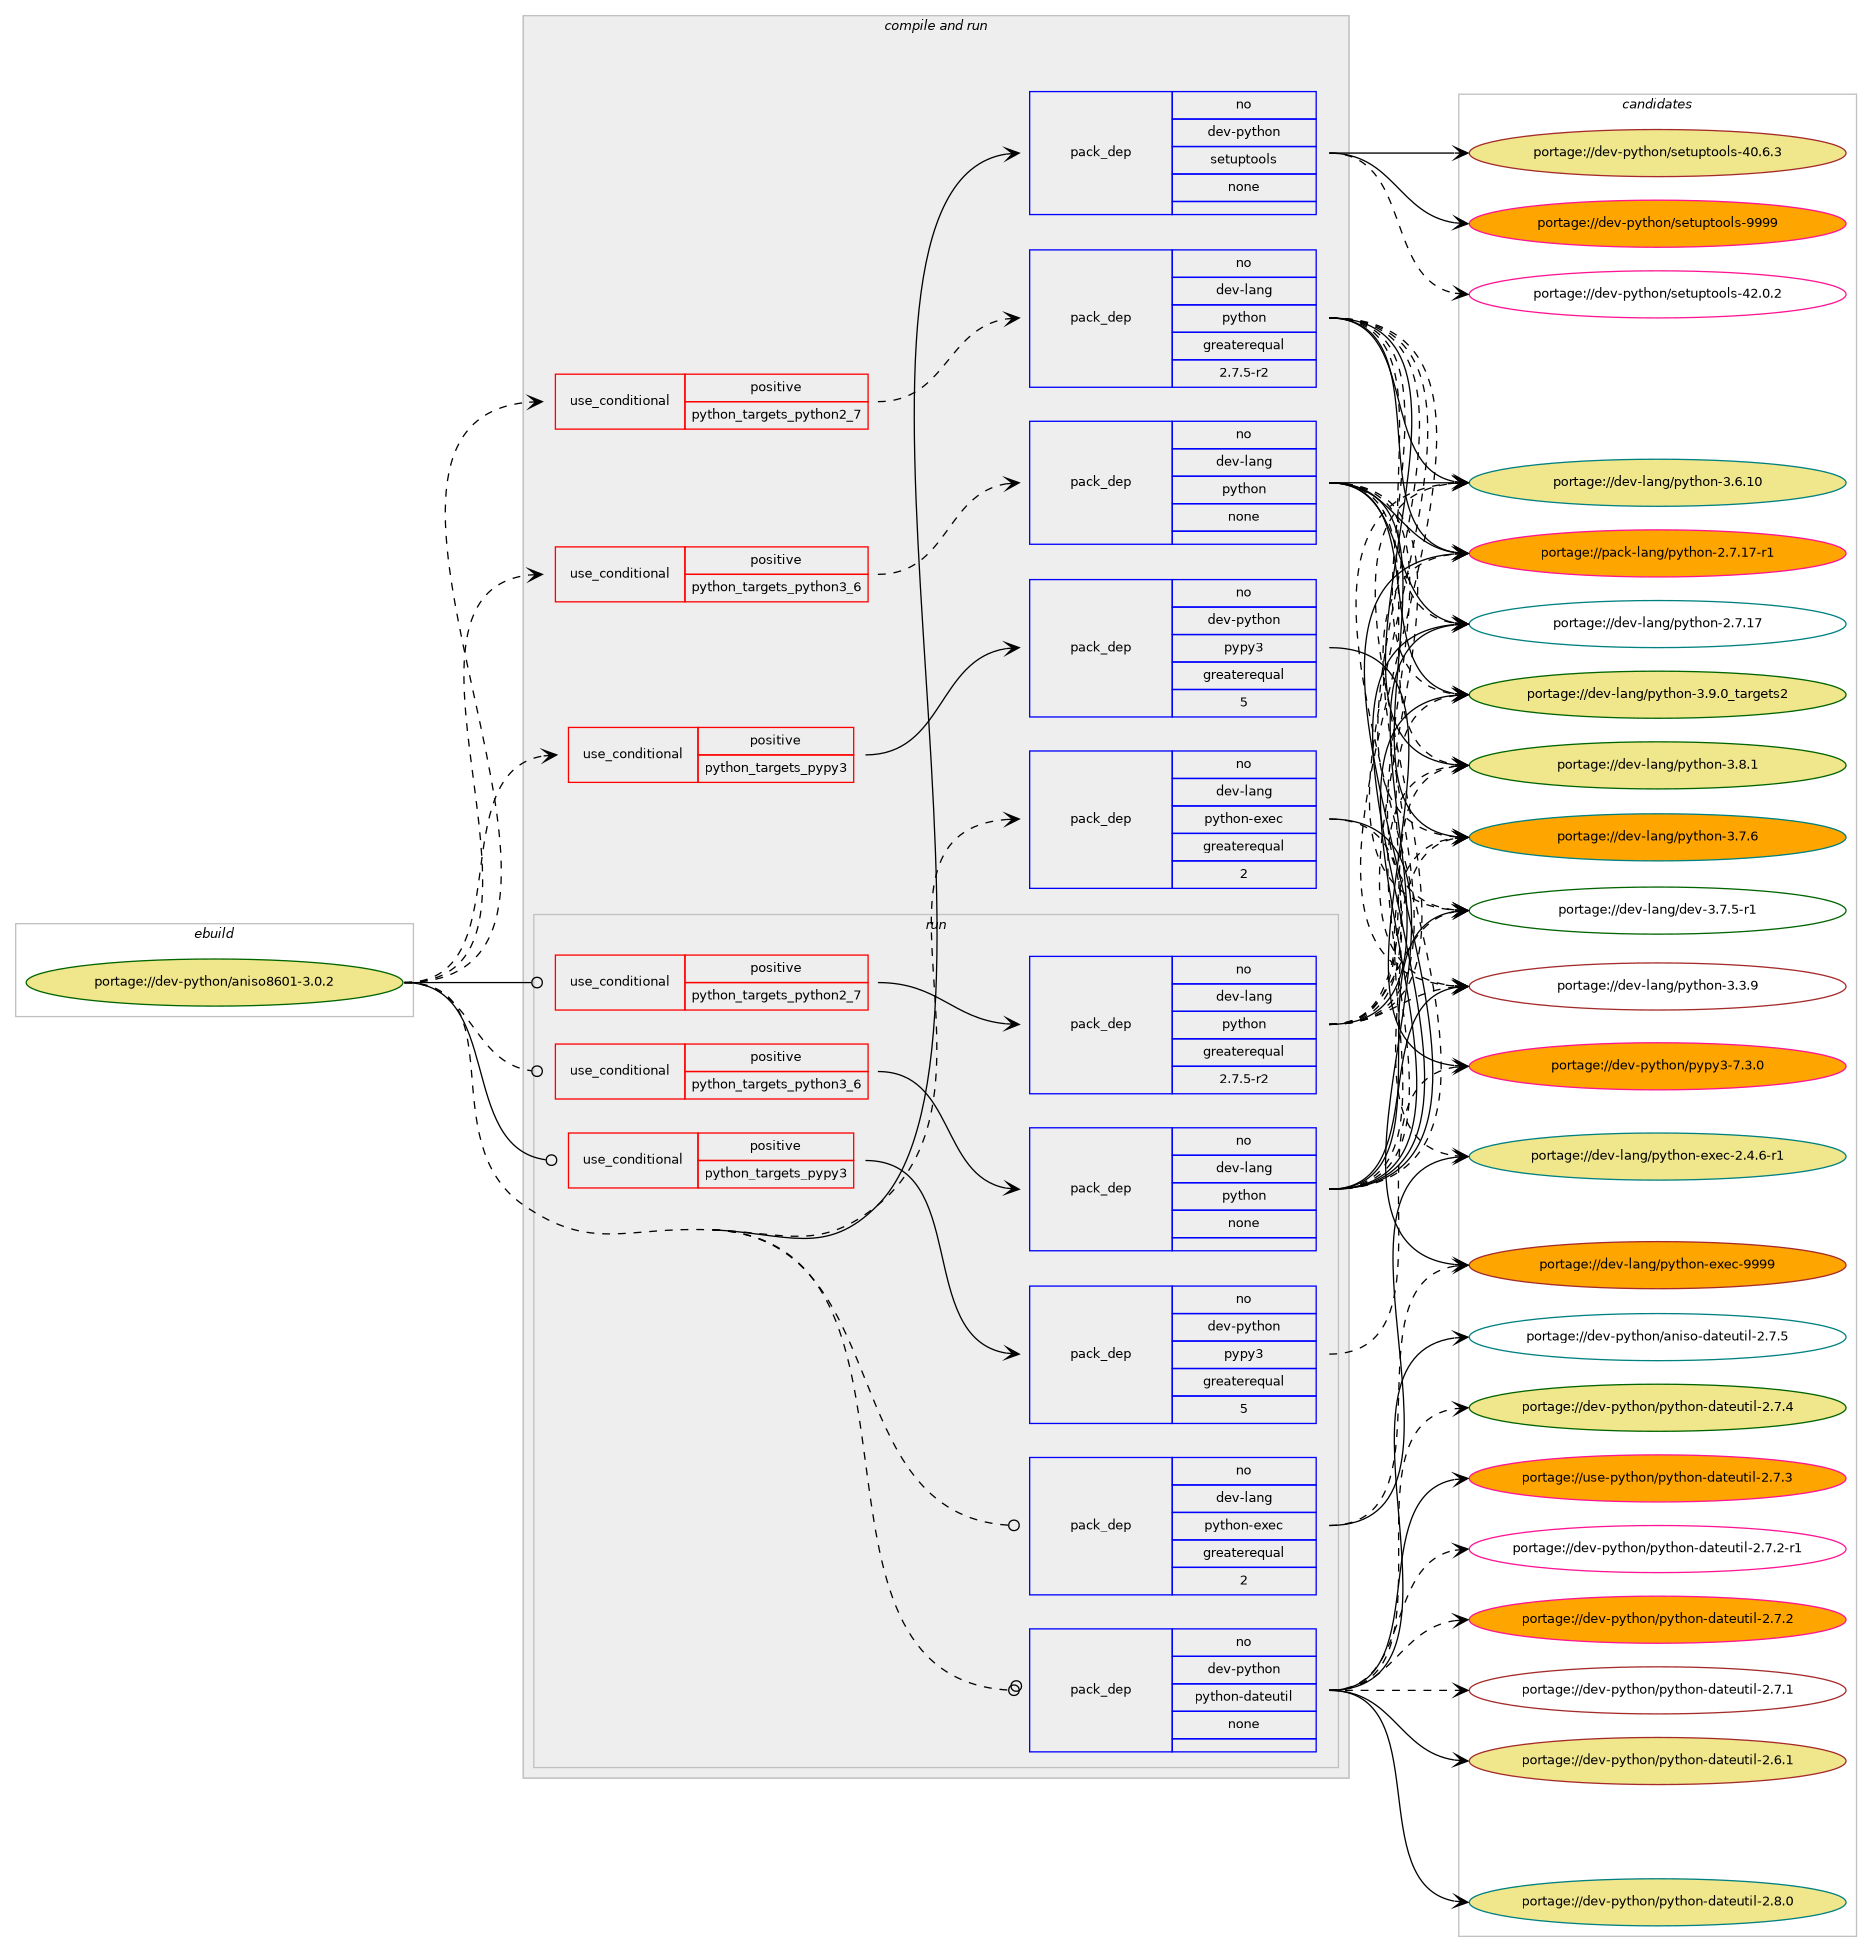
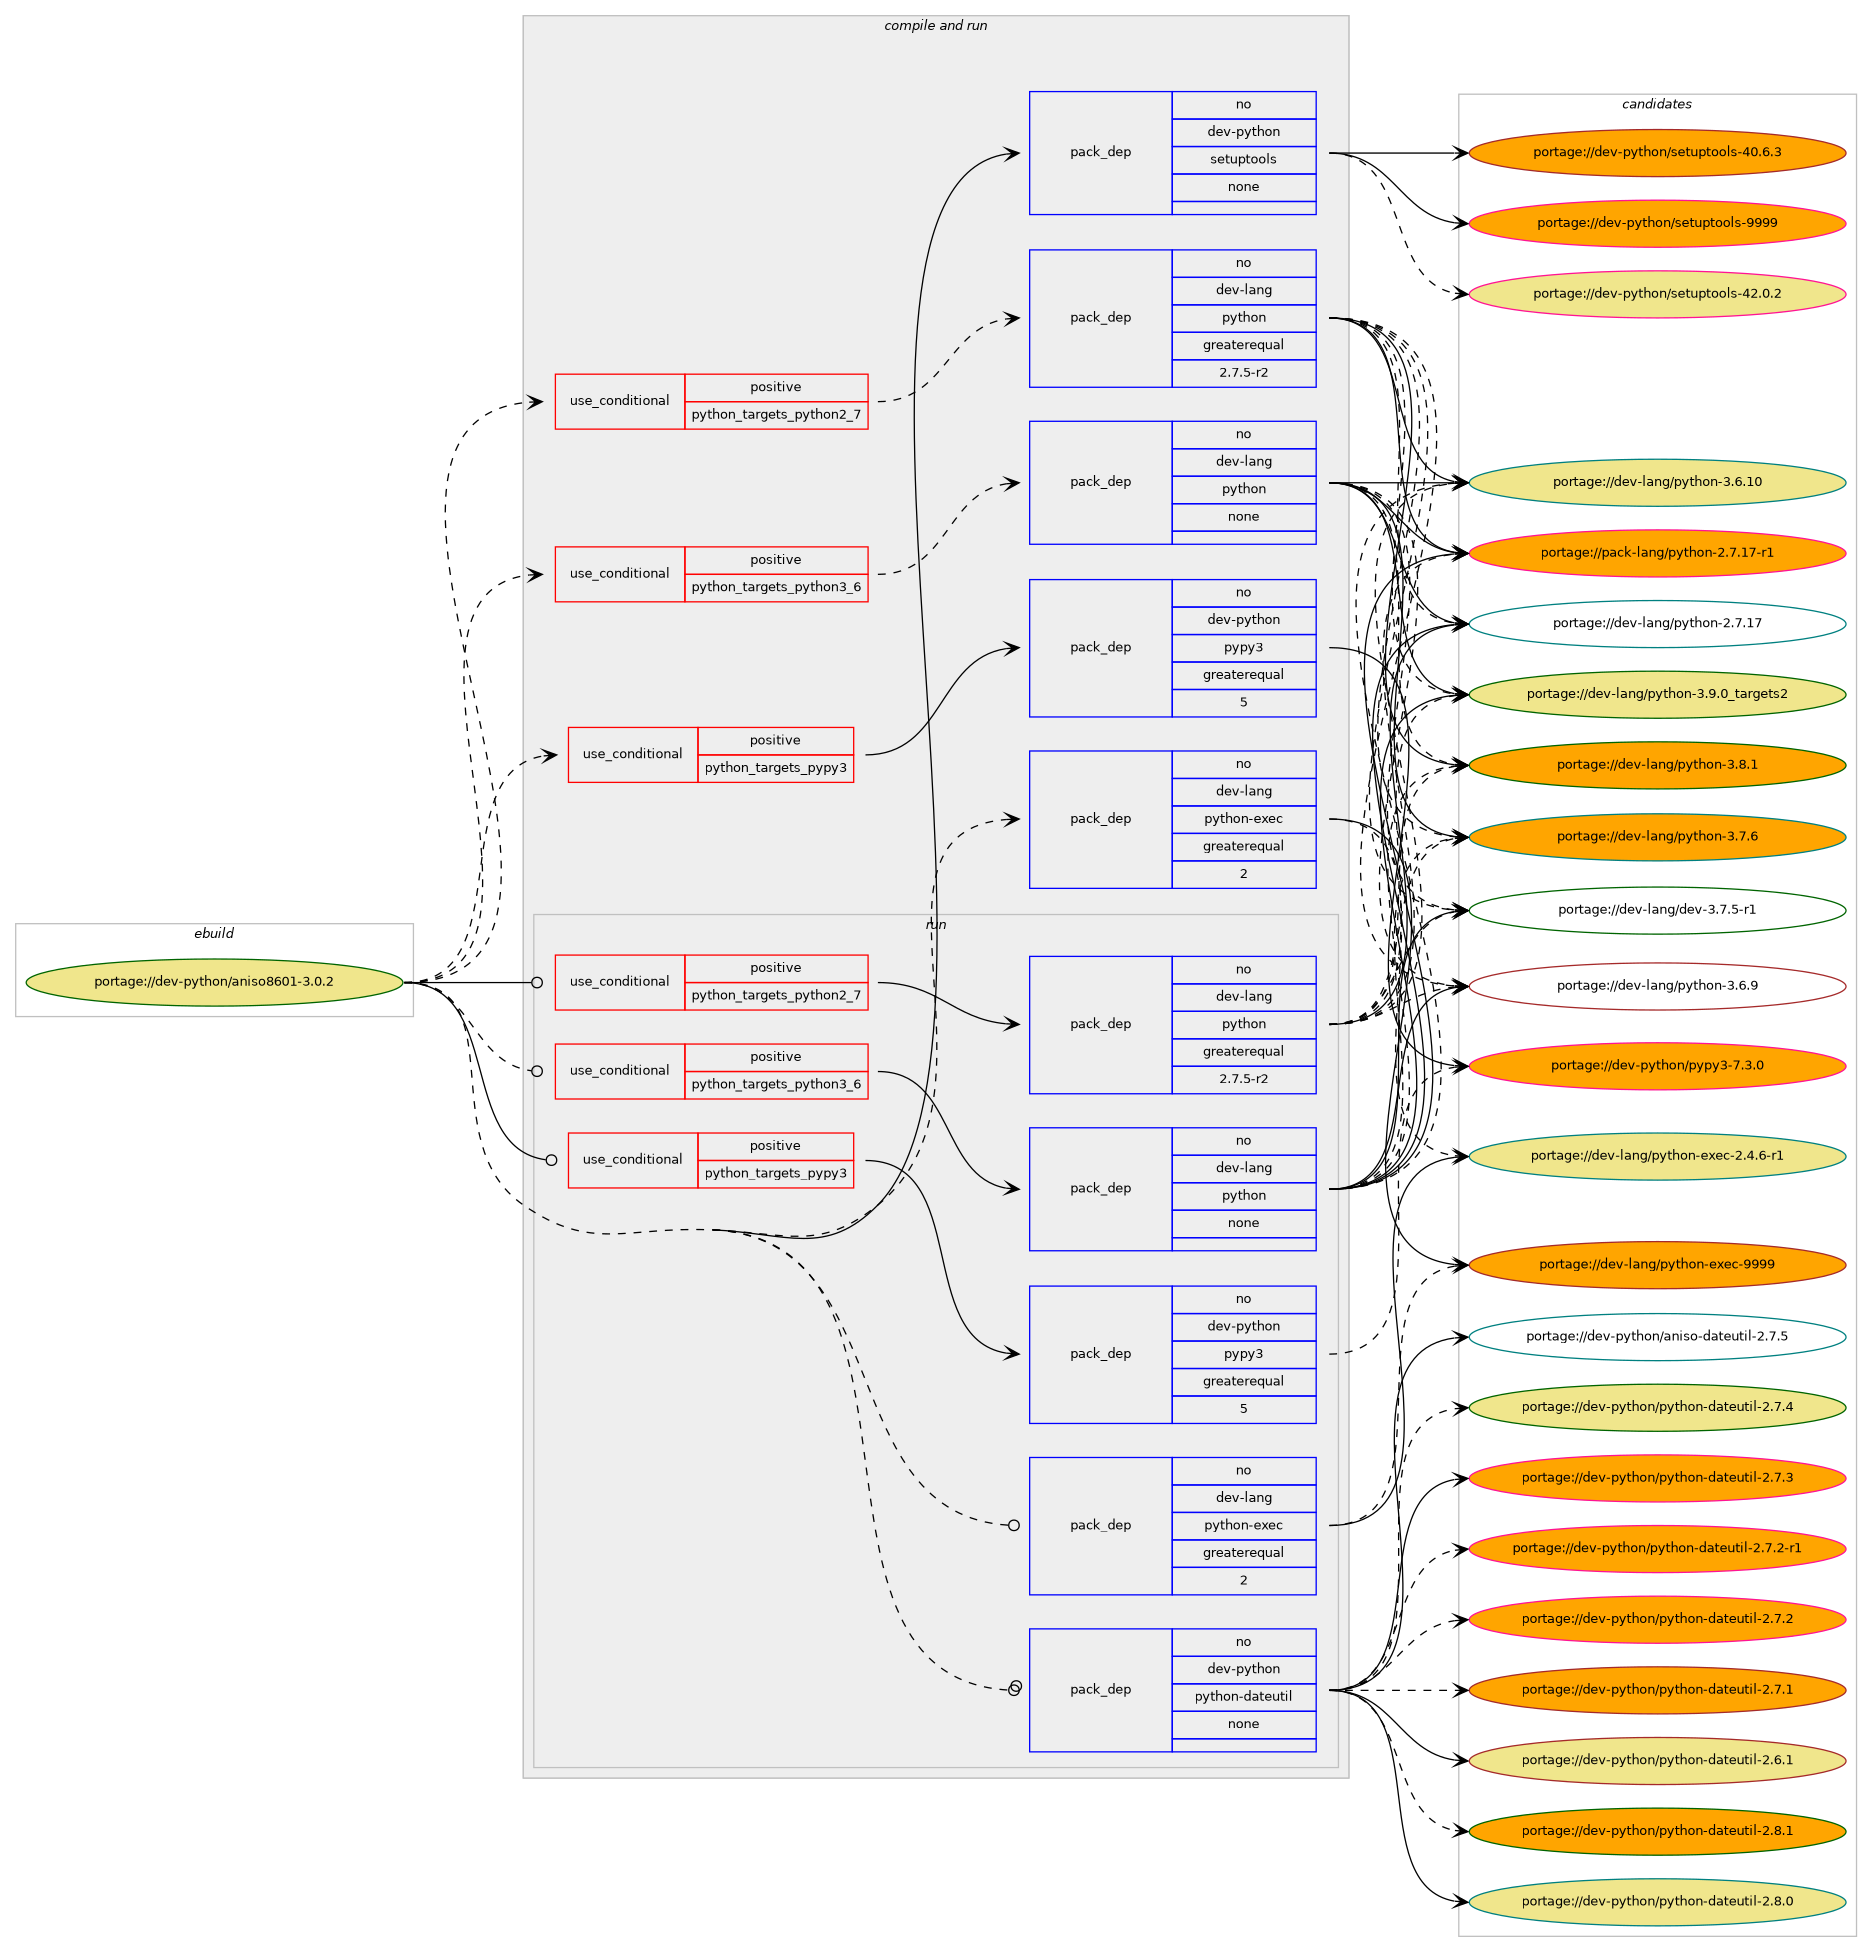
node "portage://dev-python/setuptools-40.6.3": fillcolor khaki -> orange
node "portage://dev-python/setuptools-42.0.2": fillcolor white -> khaki
node "portage://dev-lang/python-3.8.1": fillcolor khaki -> orange
node "portage://dev-lang/python-3.3.9": label "portage://dev-lang/python-3.3.9" -> "portage://dev-lang/python-3.6.9"
node "portage://use-python/python-dateutil-2.7.3": label "portage://use-python/python-dateutil-2.7.3" -> "portage://dev-python/python-dateutil-2.7.3"
node "portage://dev-python/python-dateutil-2.7.2-r1": fillcolor white -> orange
node "portage://dev-python/python-dateutil-2.7.1": fillcolor white -> orange
node "portage://dev-python/python-dateutil-2.8.1": added
